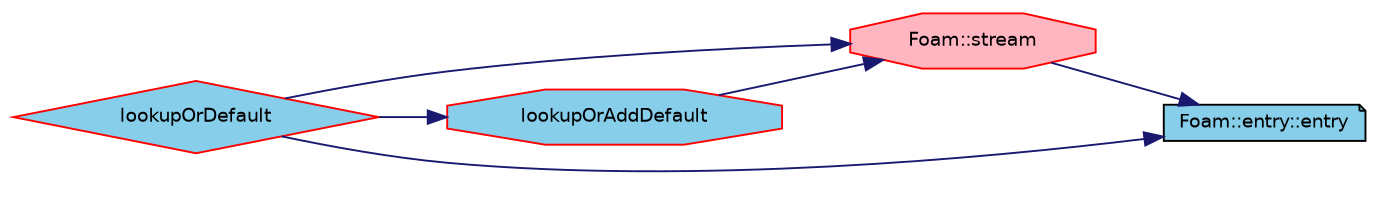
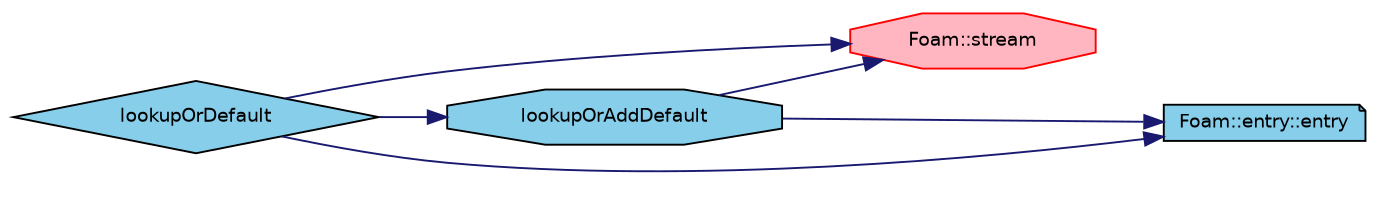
edge "Foam::stream" -> "Foam::entry::entry": now "lookupOrAddDefault" -> "Foam::entry::entry"
node "lookupOrDefault": color red -> black
node "lookupOrAddDefault": color red -> black
